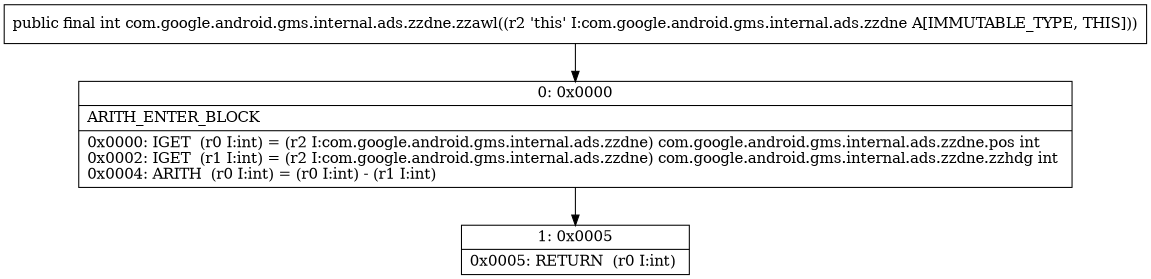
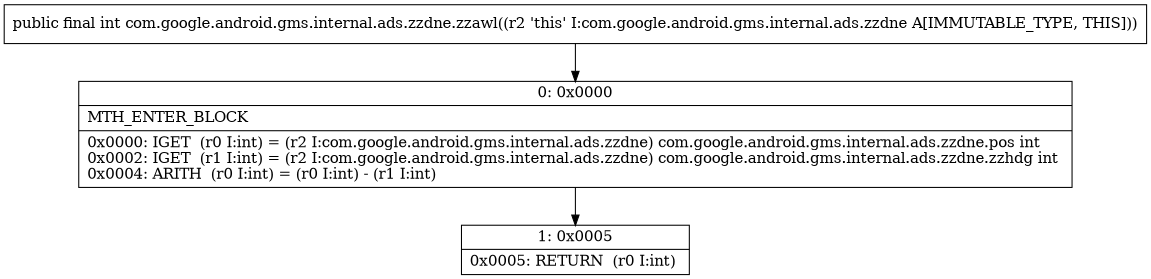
node "0: 0x0000": text "ARITH_ENTER_BLOCK" -> "MTH_ENTER_BLOCK"
